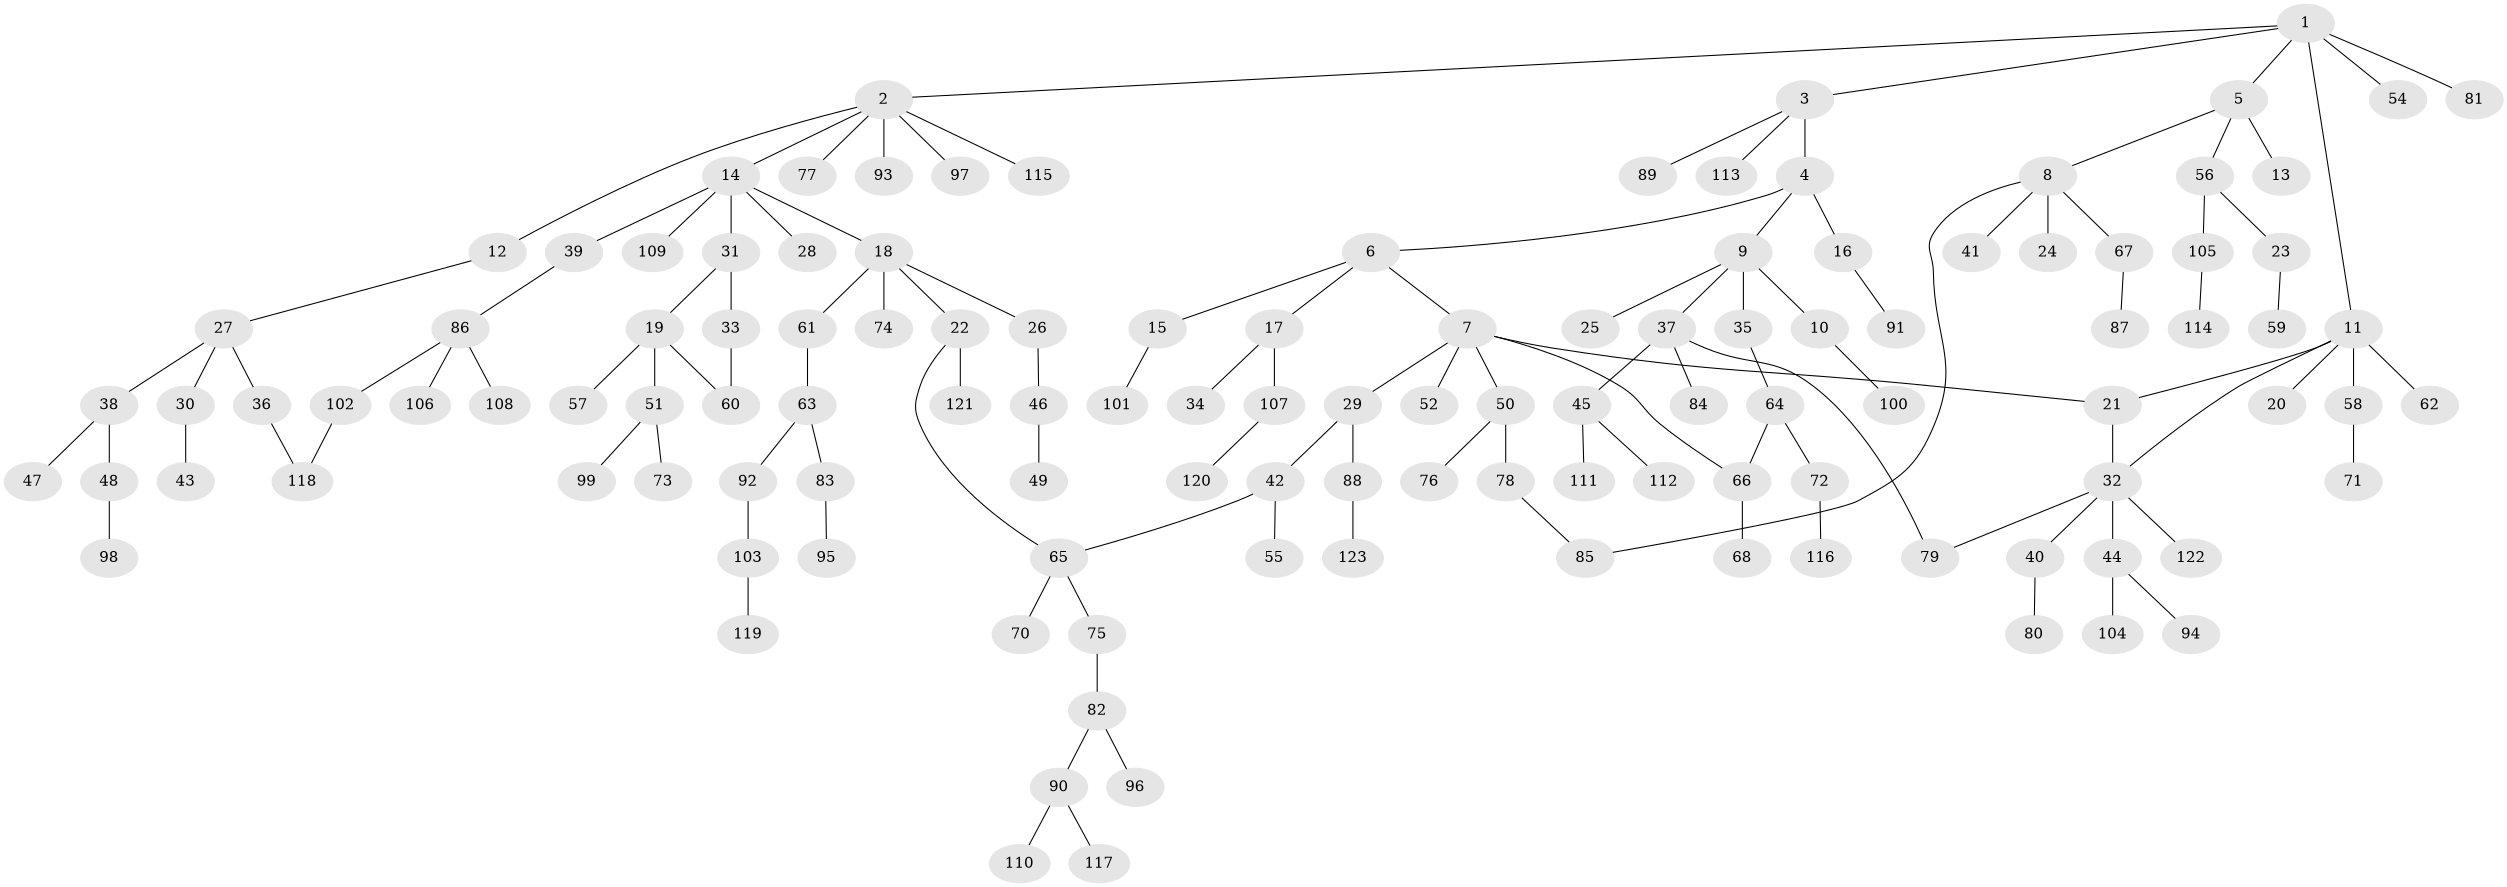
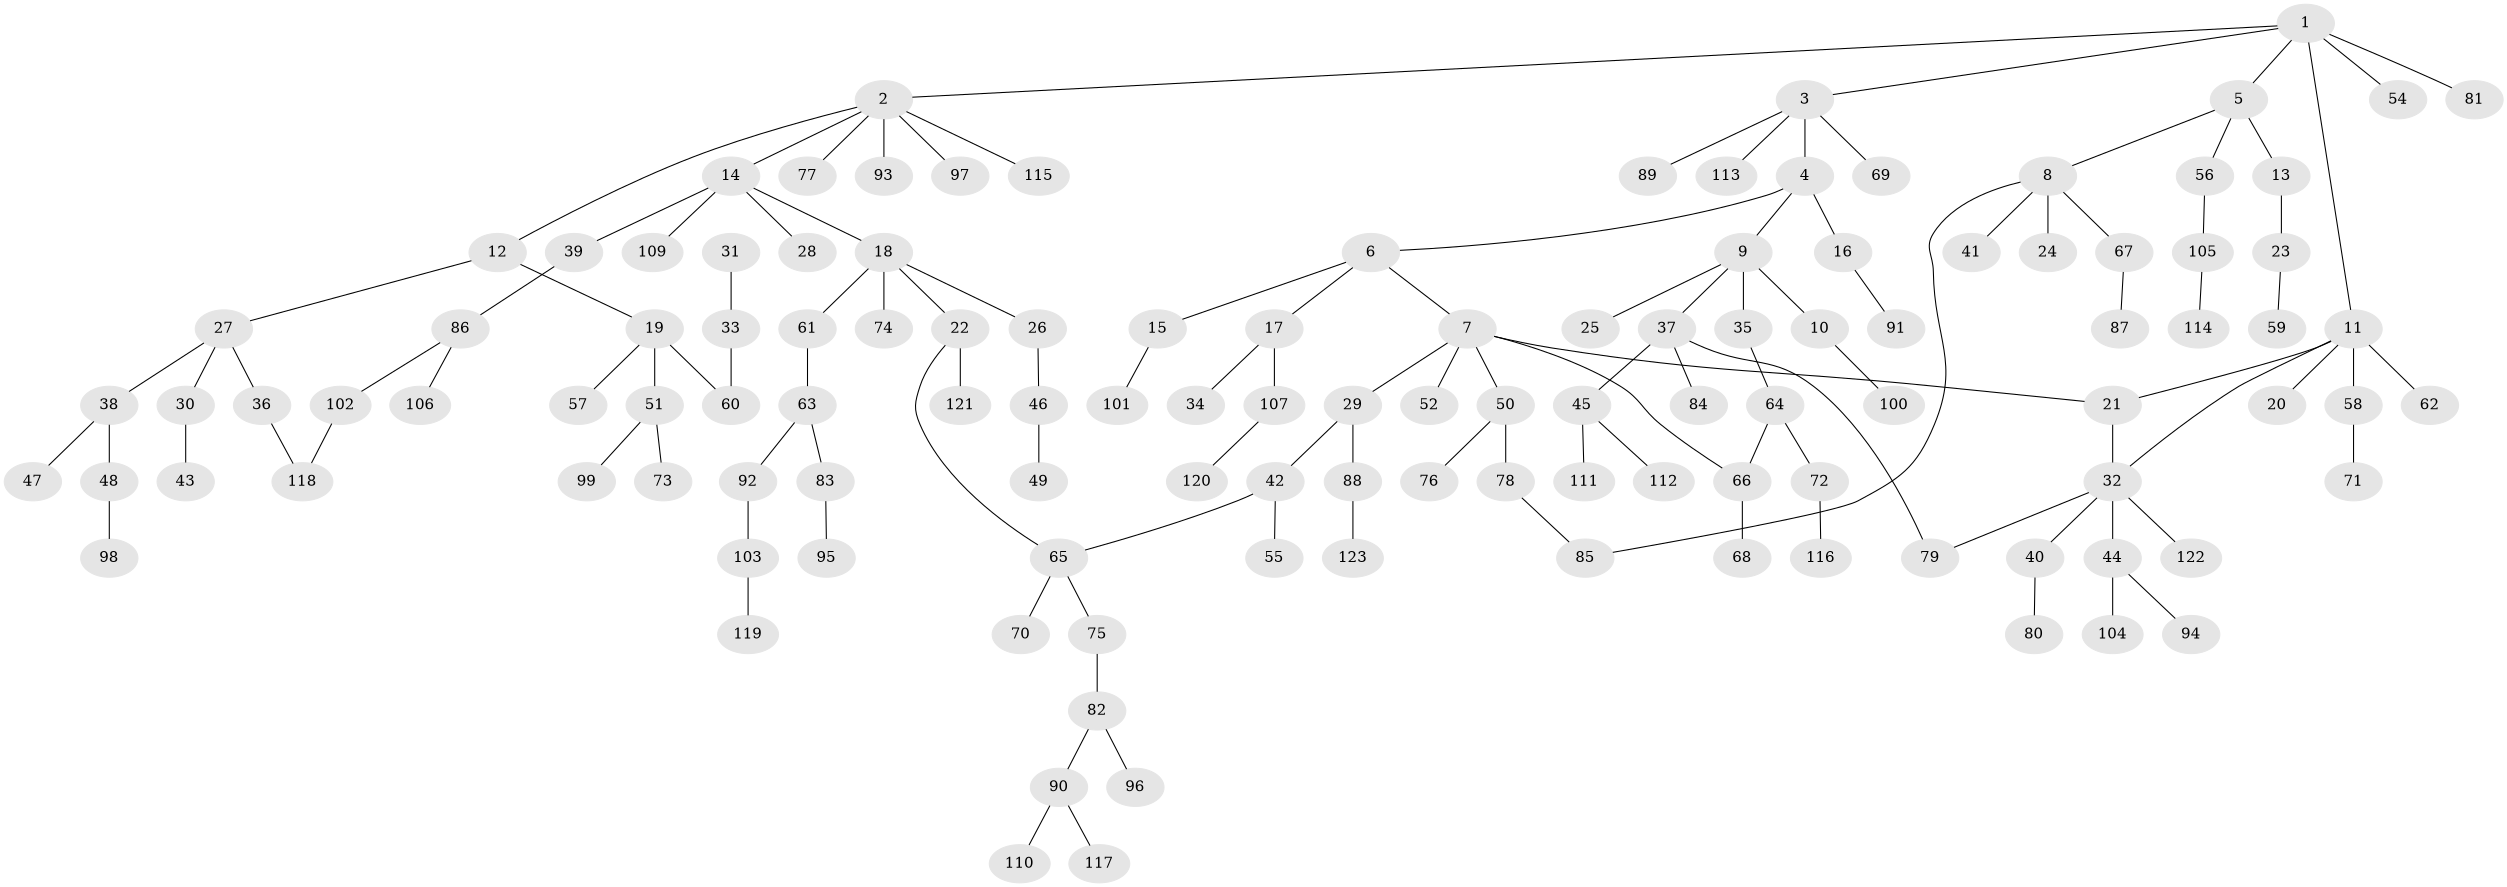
node "69": added
edge "14" -- "31": removed
edge "56" -- "23": now "13" -- "23"
edge "31" -- "19": now "12" -- "19"
node "108": removed
